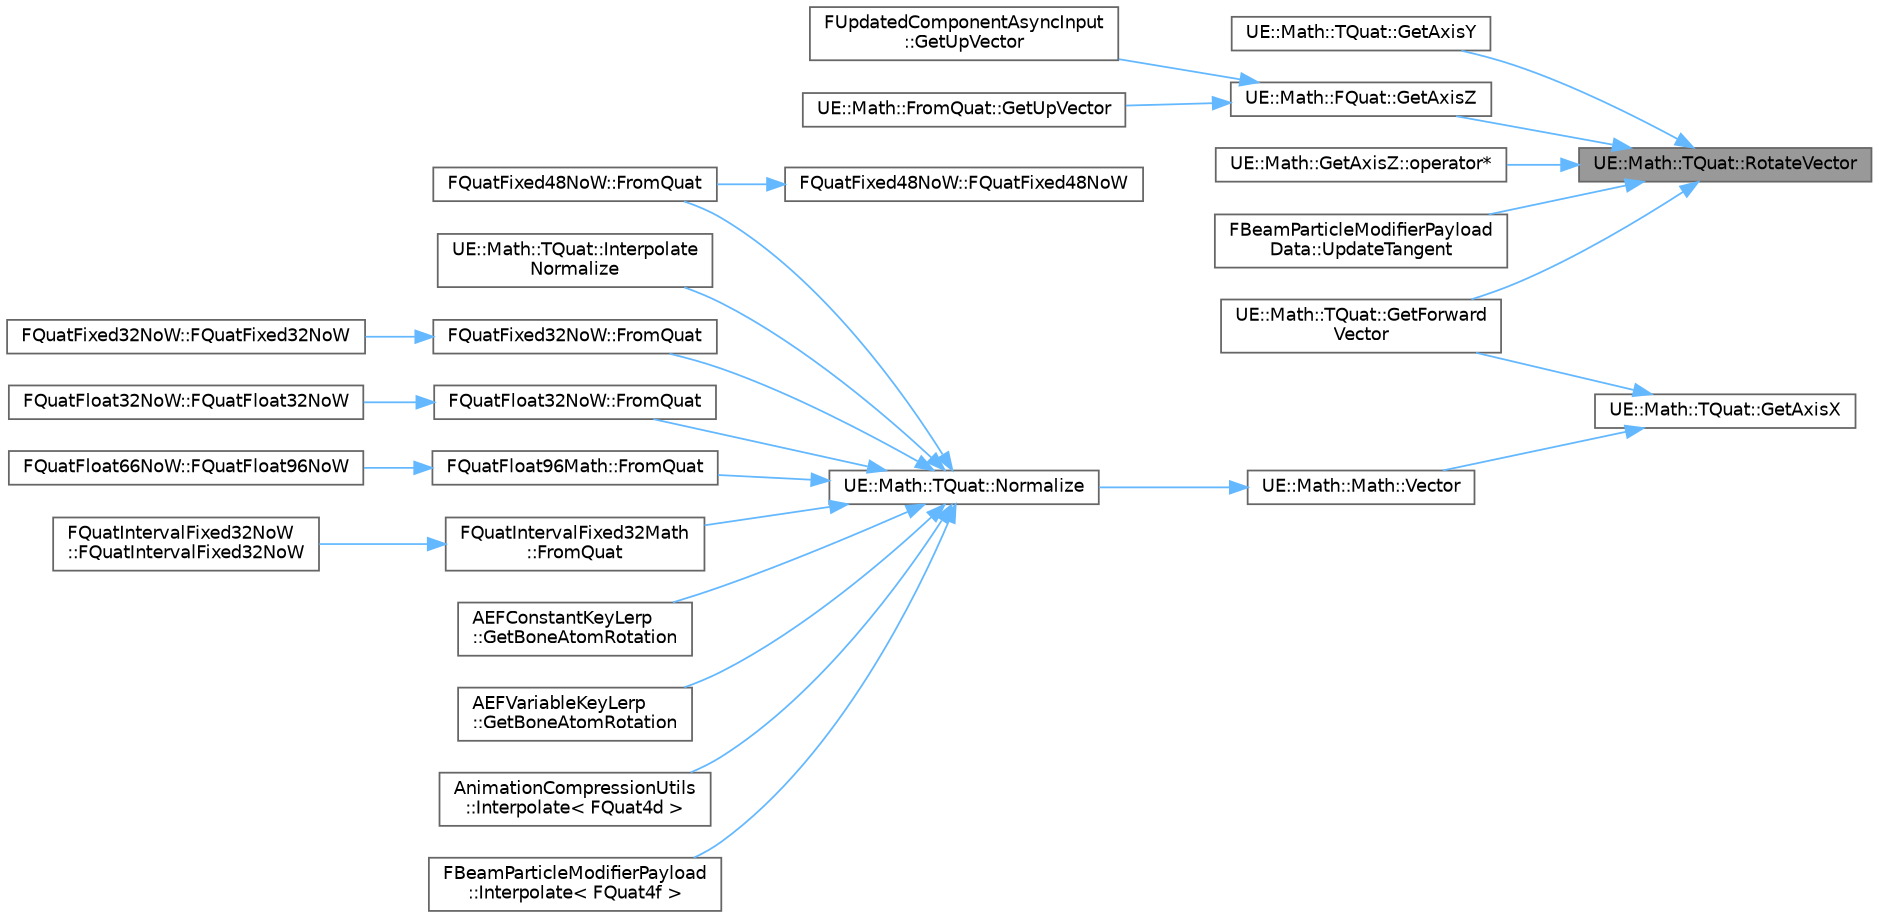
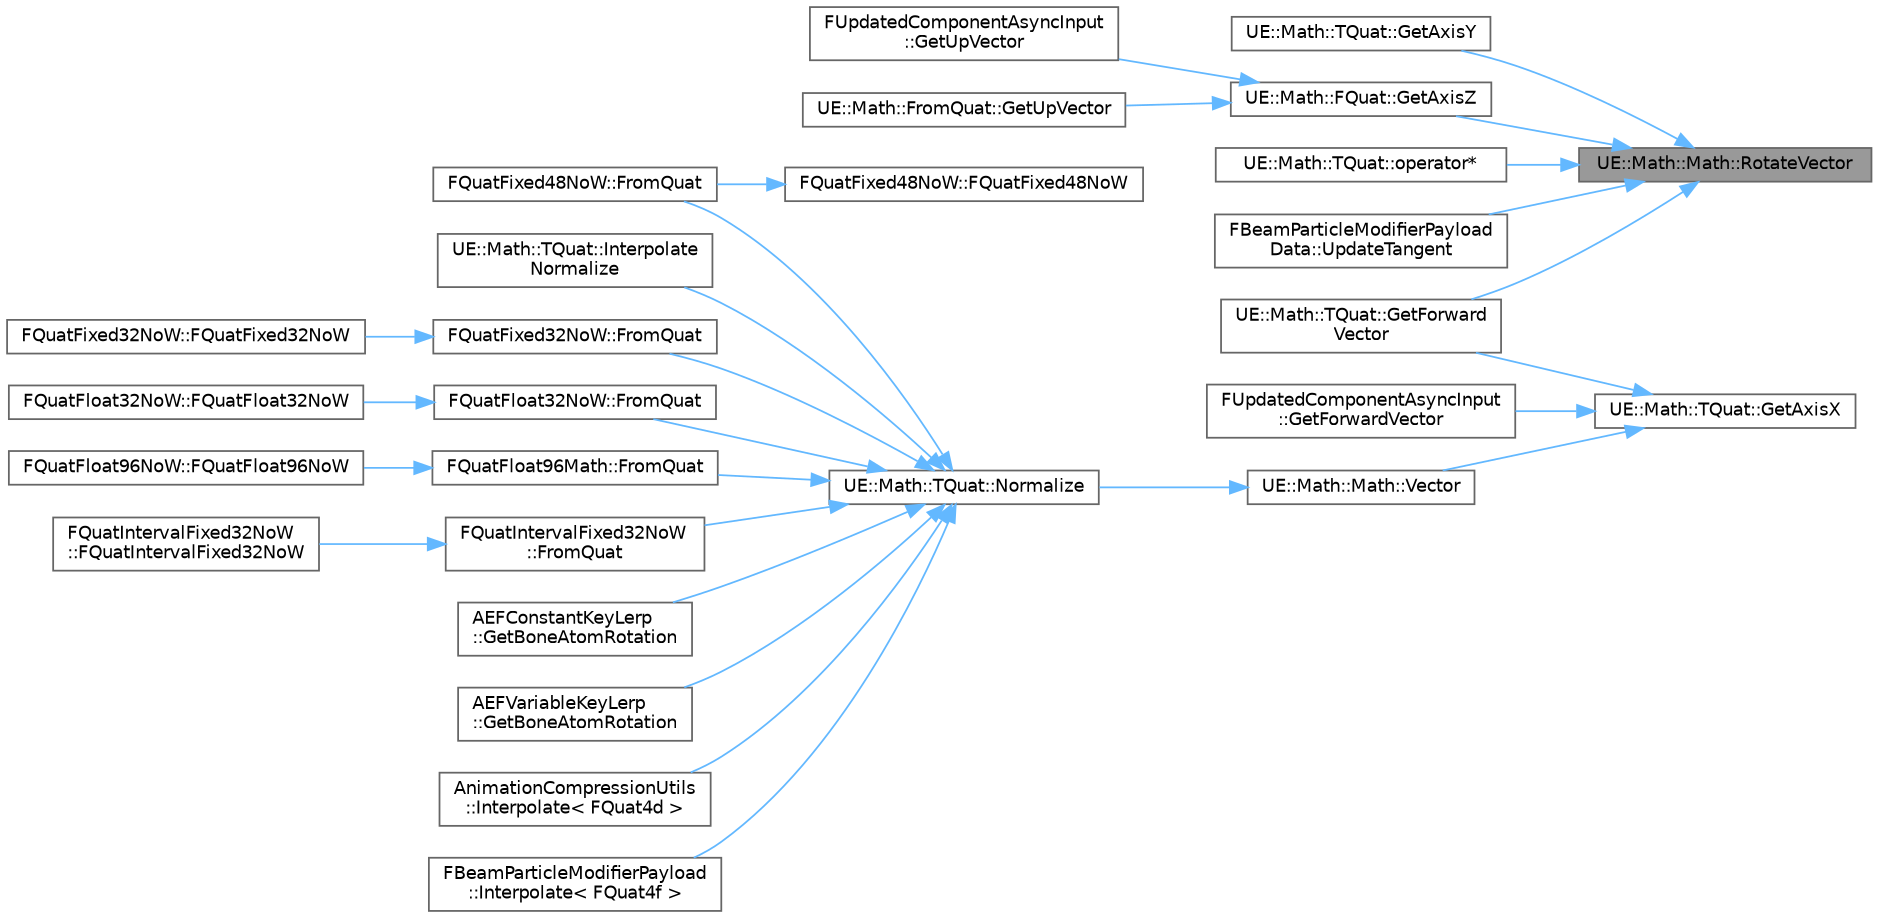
node "UE::Math::GetAxisZ::operator*": label "UE::Math::GetAxisZ::operator*" -> "UE::Math::TQuat::operator*"
node "UE::Math::TQuat::RotateVector": label "UE::Math::TQuat::RotateVector" -> "UE::Math::Math::RotateVector"
node "FUpdatedComponentAsyncInput ::GetForwardVector": added
node "FQuatFloat66NoW::FQuatFloat96NoW": label "FQuatFloat66NoW::FQuatFloat96NoW" -> "FQuatFloat96NoW::FQuatFloat96NoW"
node "FQuatIntervalFixed32Math ::FromQuat": label "FQuatIntervalFixed32Math ::FromQuat" -> "FQuatIntervalFixed32NoW ::FromQuat"
